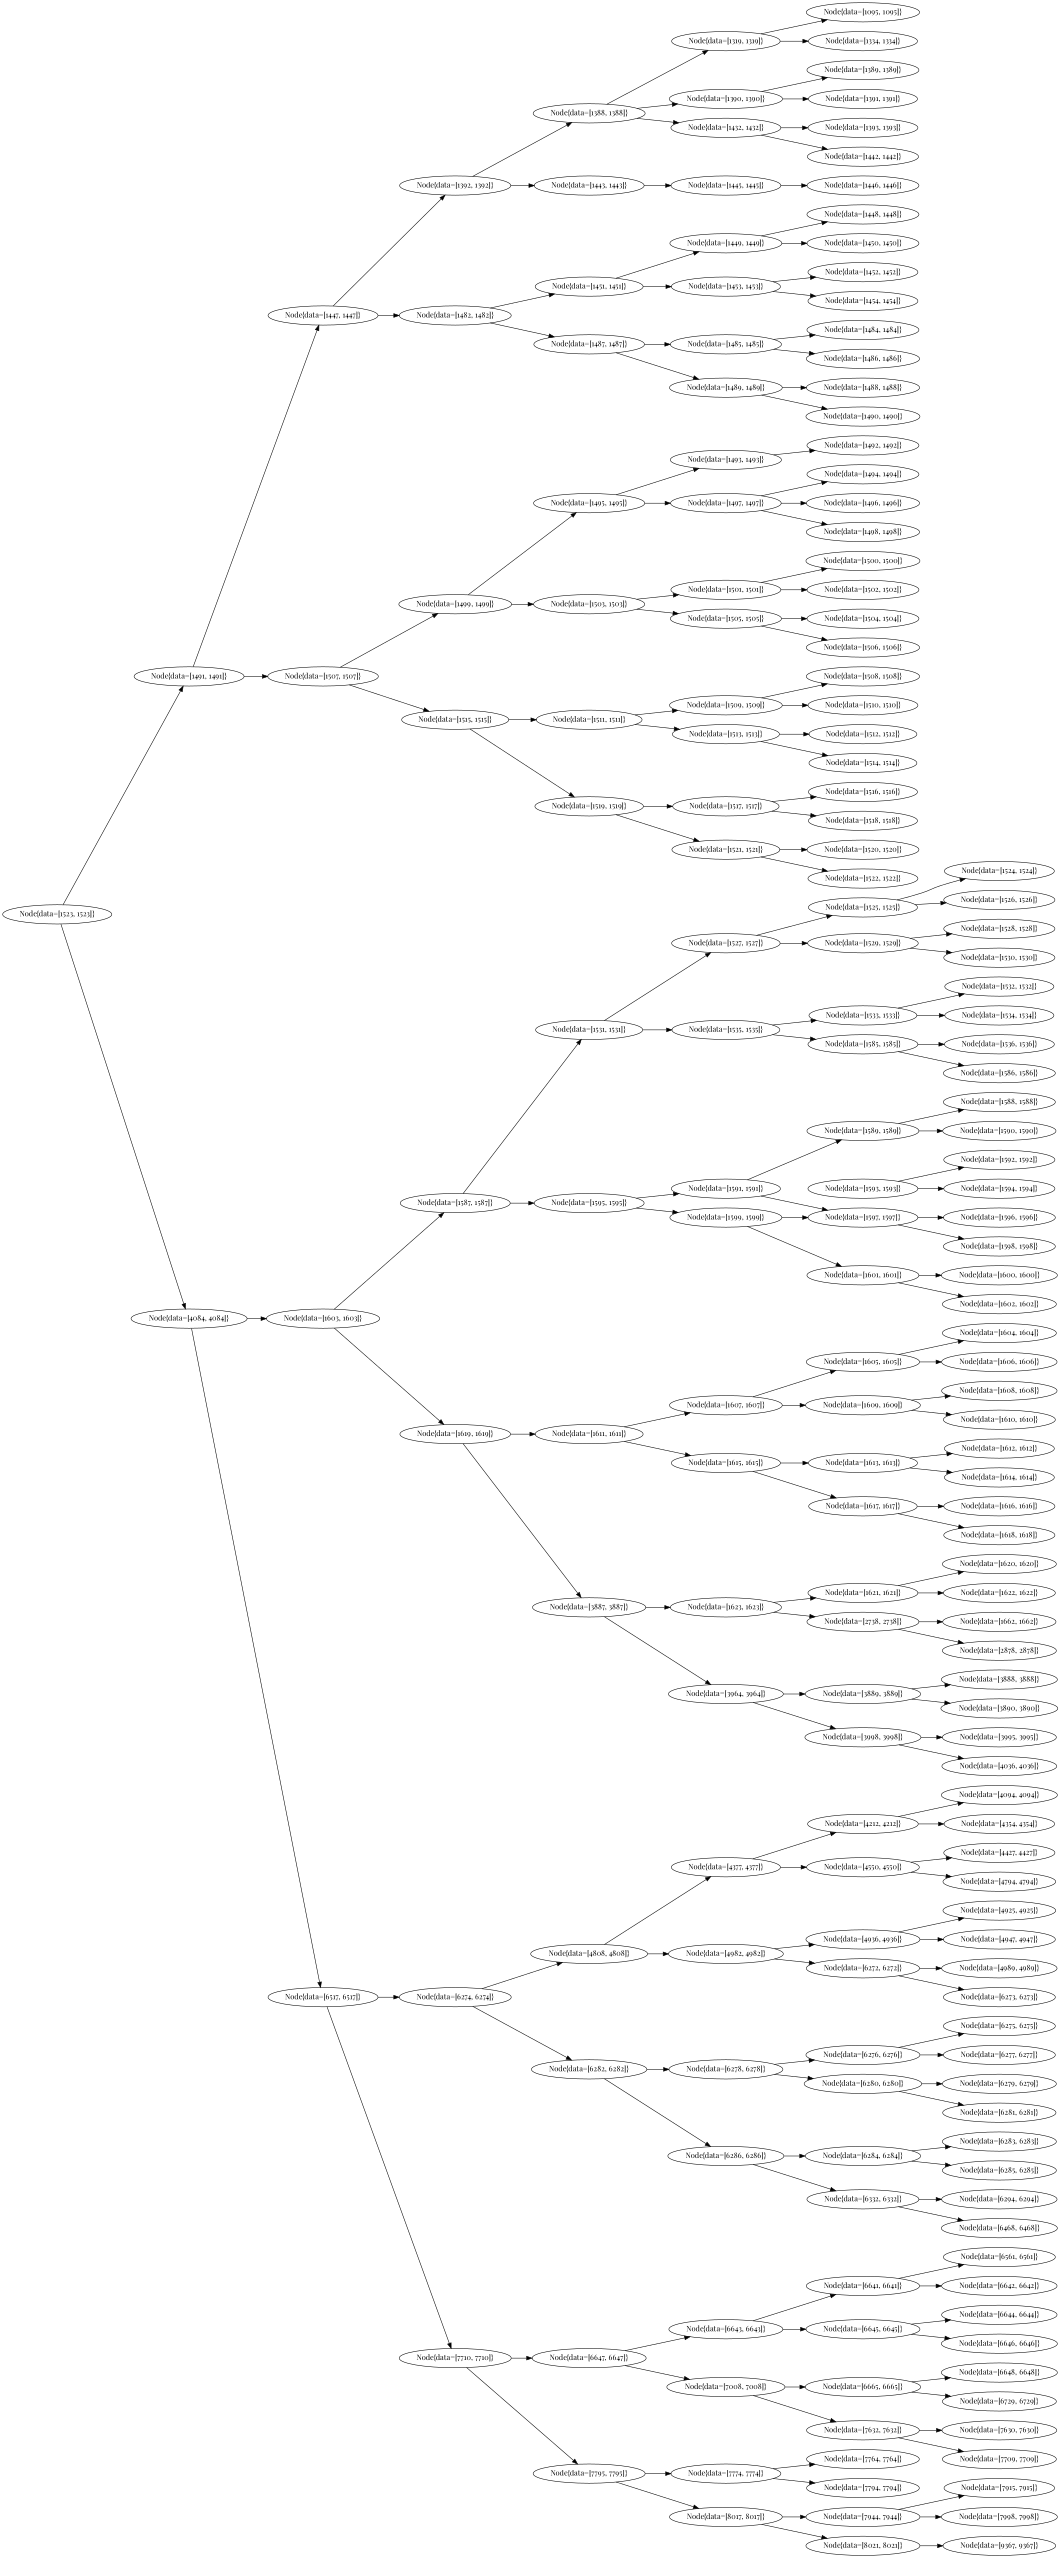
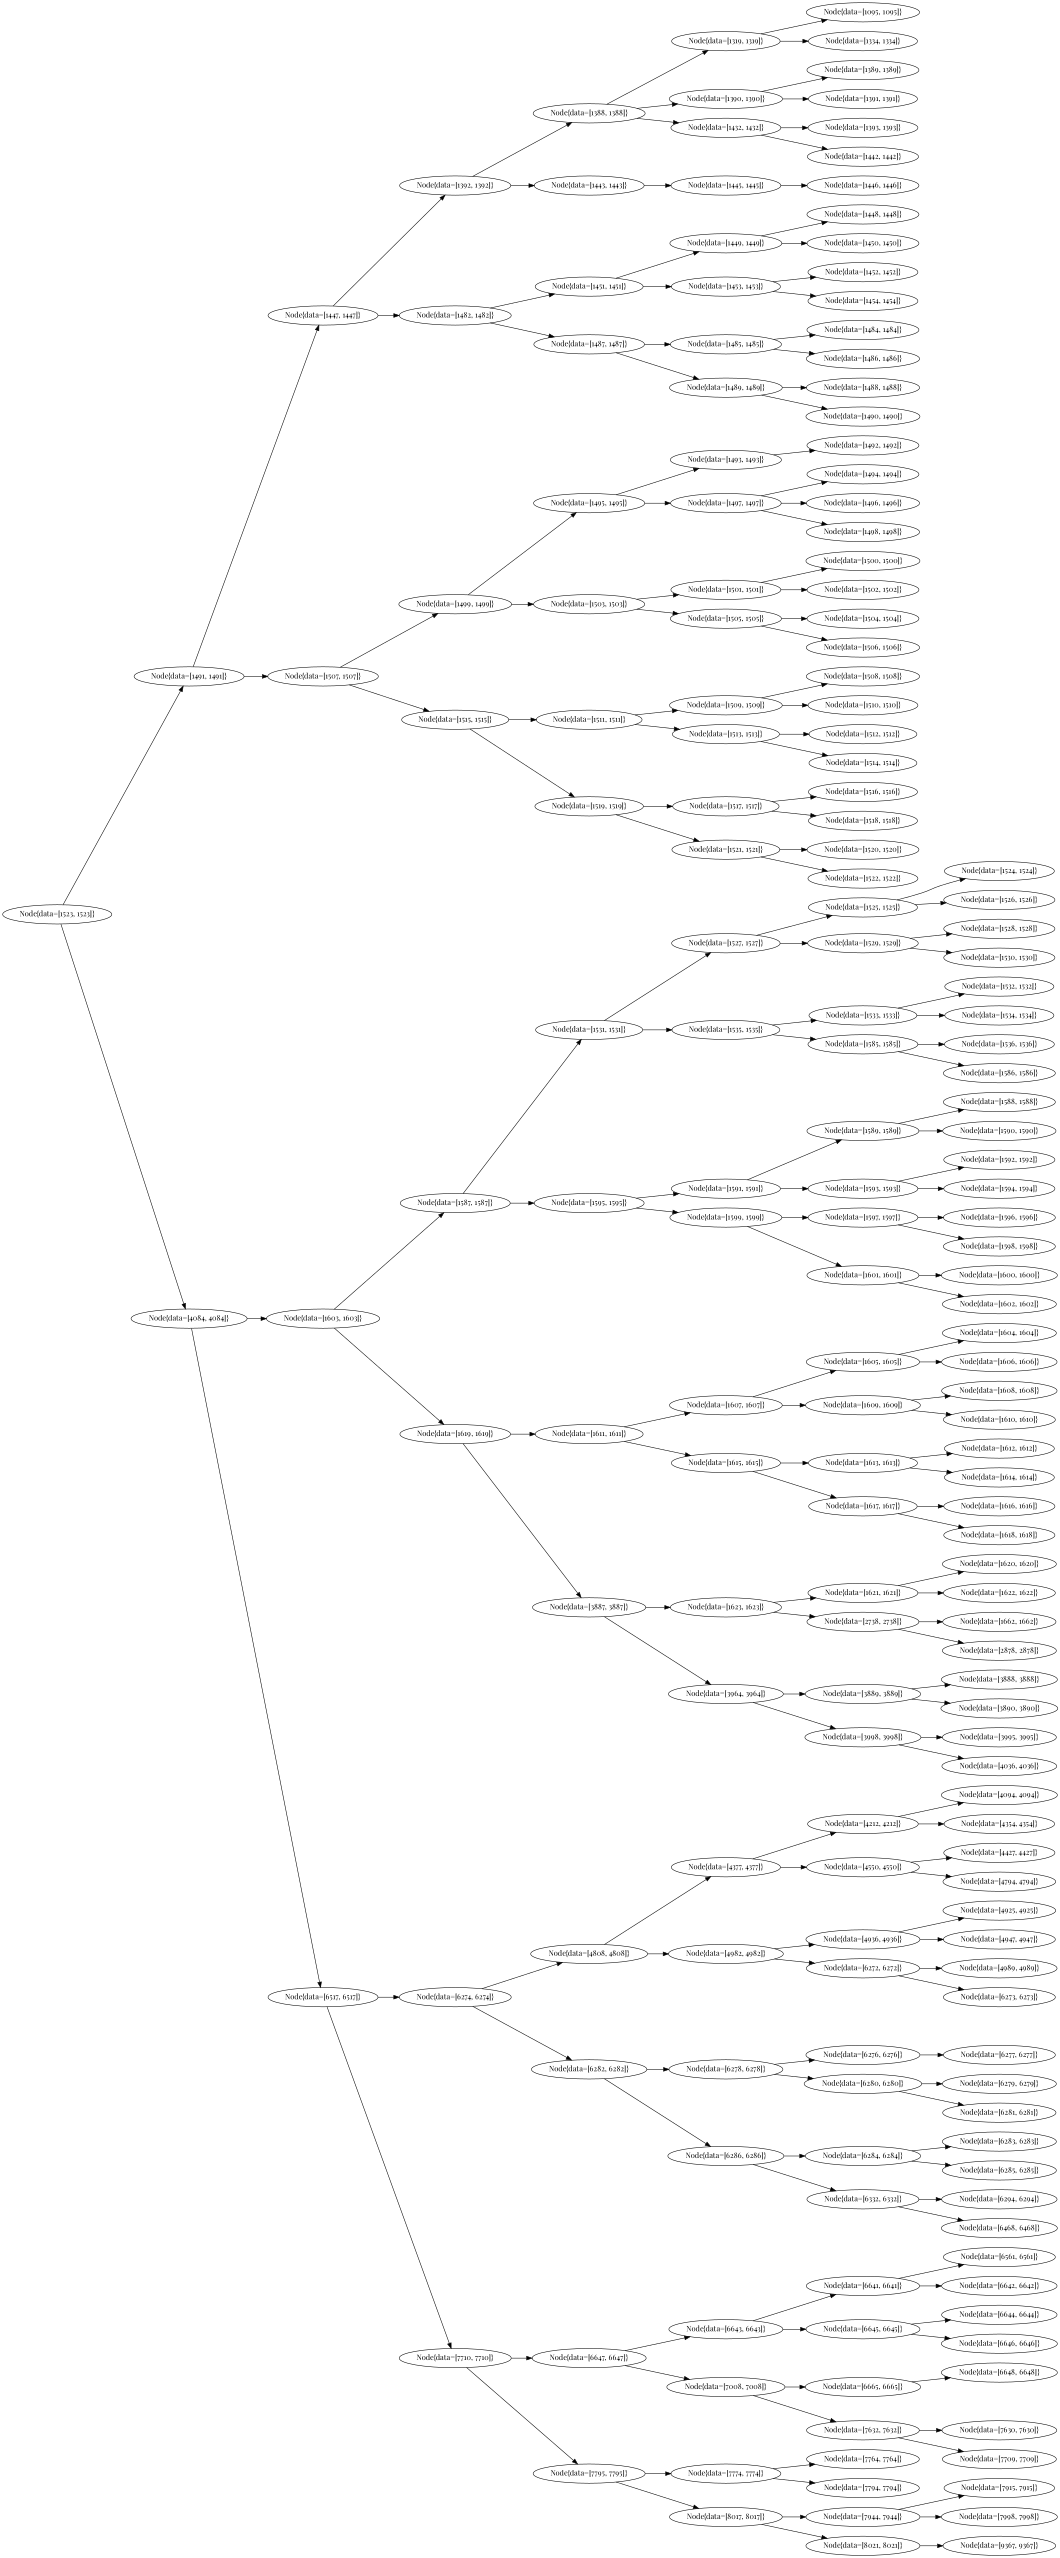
edge "Node{data=[1591, 1591]}" -> "Node{data=[1597, 1597]}": now "Node{data=[1591, 1591]}" -> "Node{data=[1593, 1593]}"
node "Node{data=[6275, 6275]}": removed
node "Node{data=[6729, 6729]}": removed
